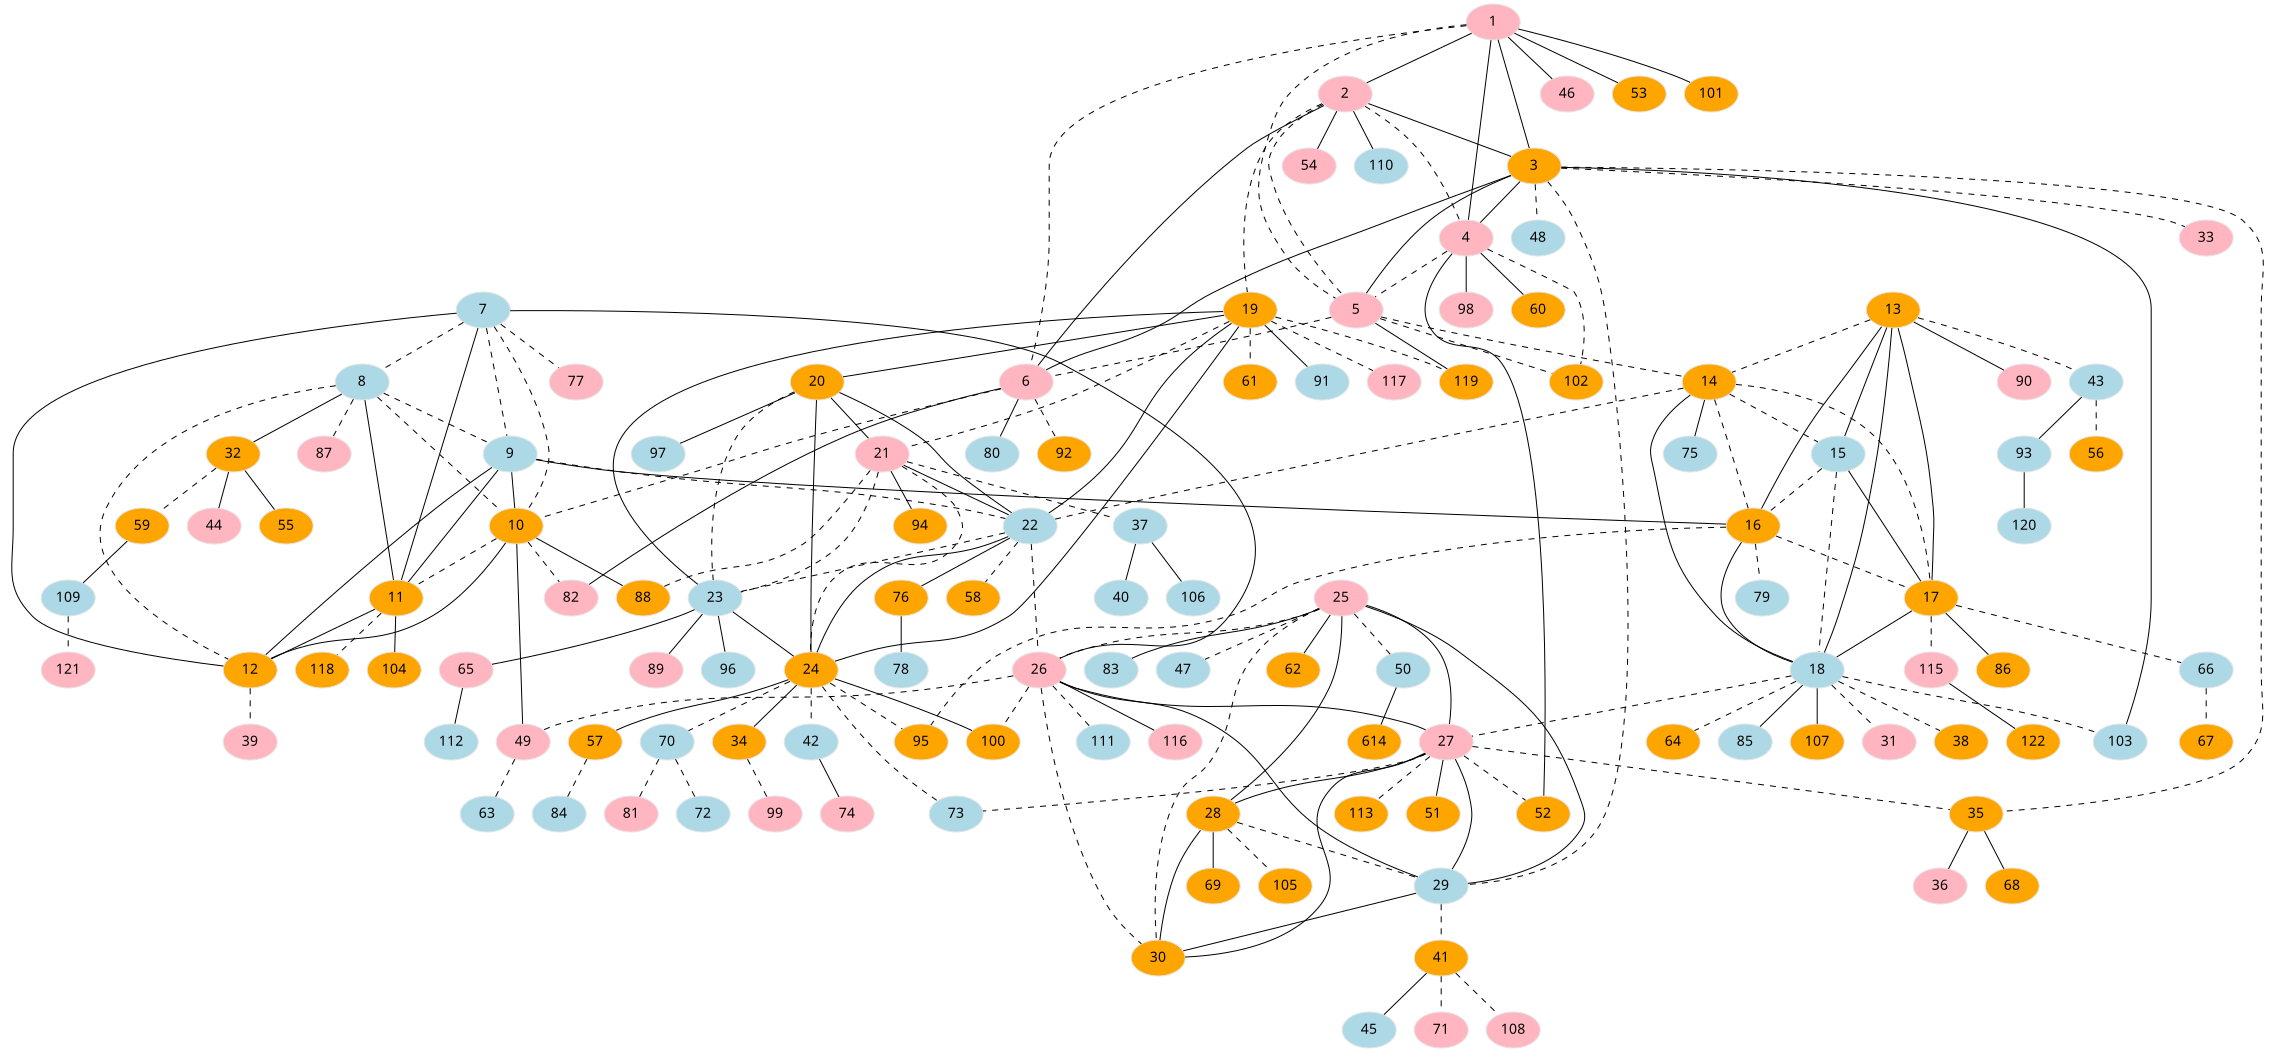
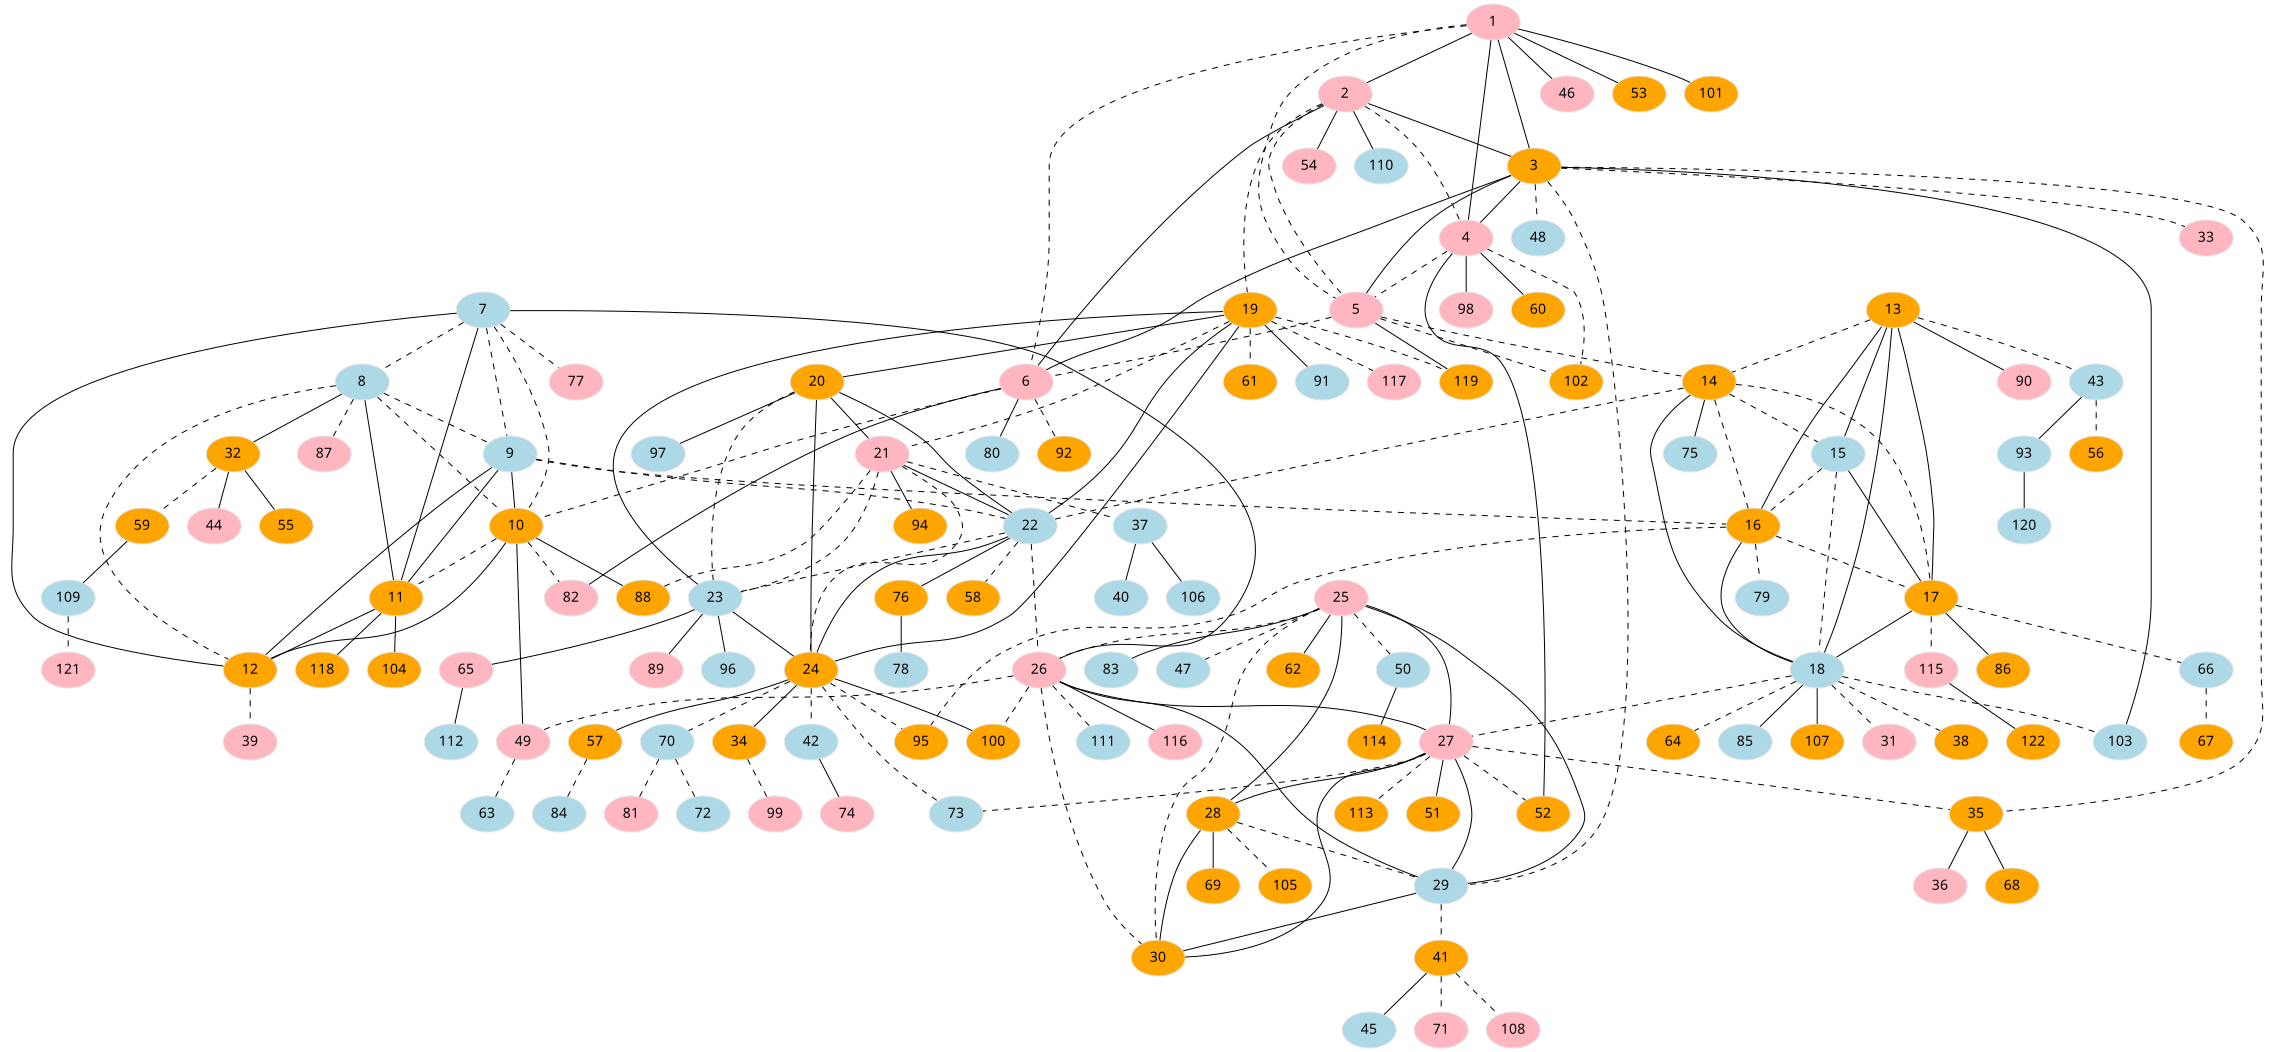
edge "9" -- "16": style solid -> dashed
edge "11" -- "118": style dashed -> solid
node "614": label "614" -> "114"
